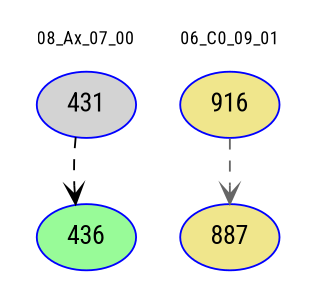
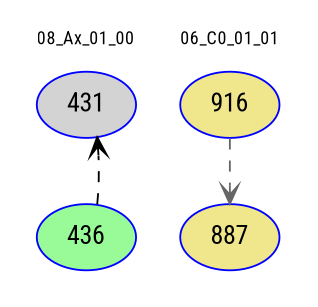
cluster "08_Ax_07_00": label "08_Ax_07_00" -> "08_Ax_01_00"
cluster "06_C0_09_01": label "06_C0_09_01" -> "06_C0_01_01"
edge "431" -> "436": reversed
